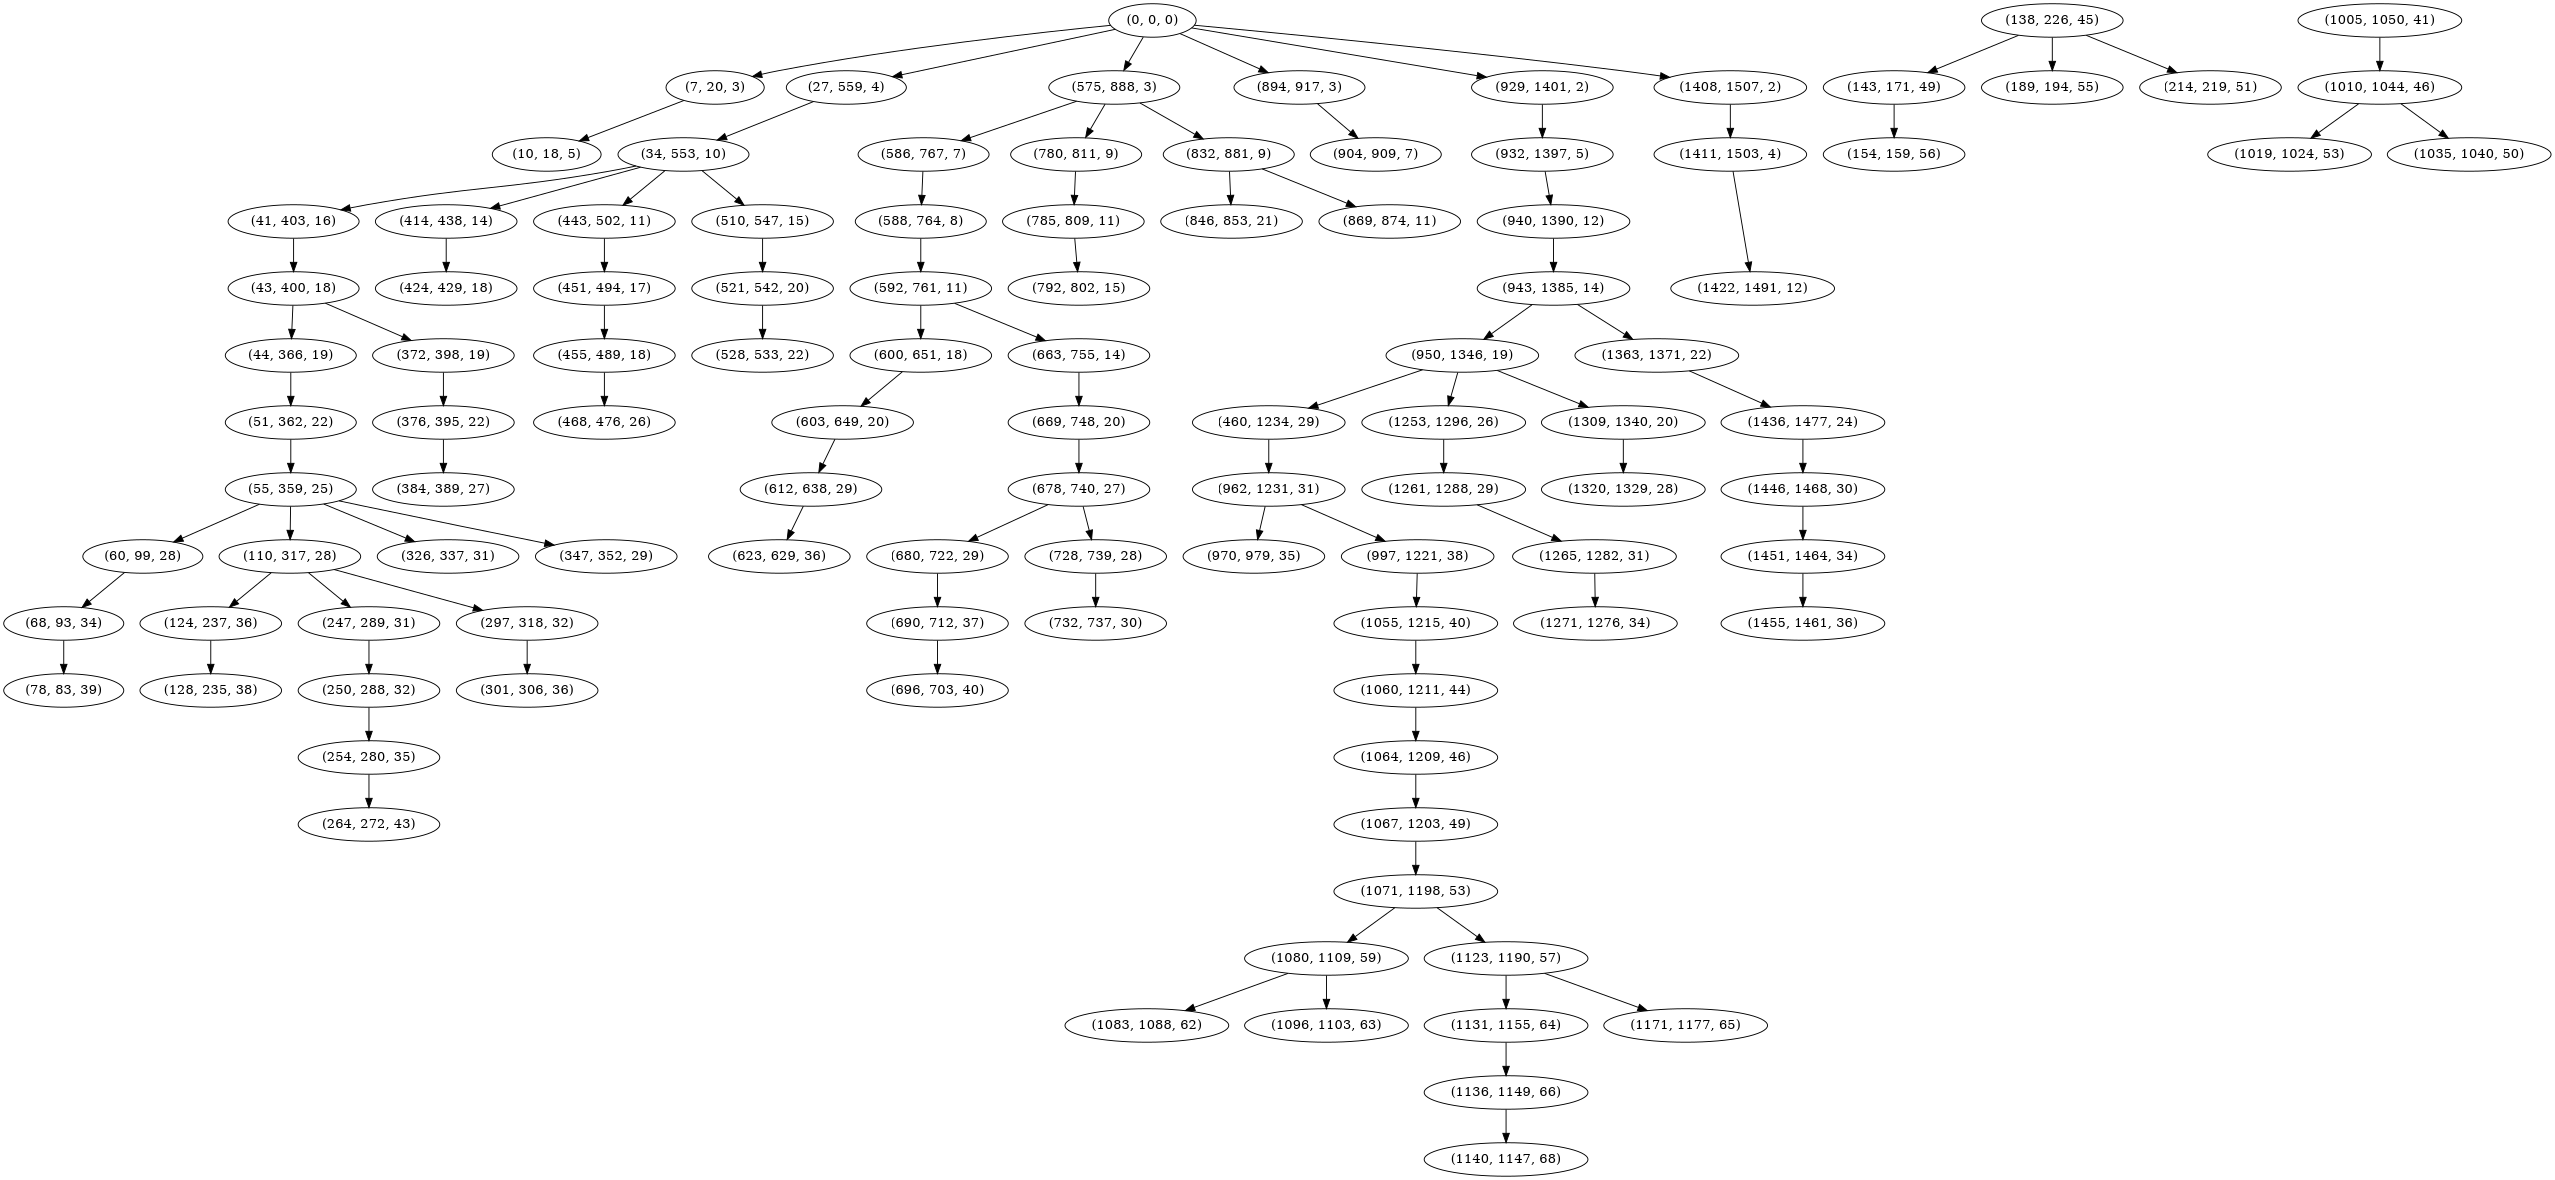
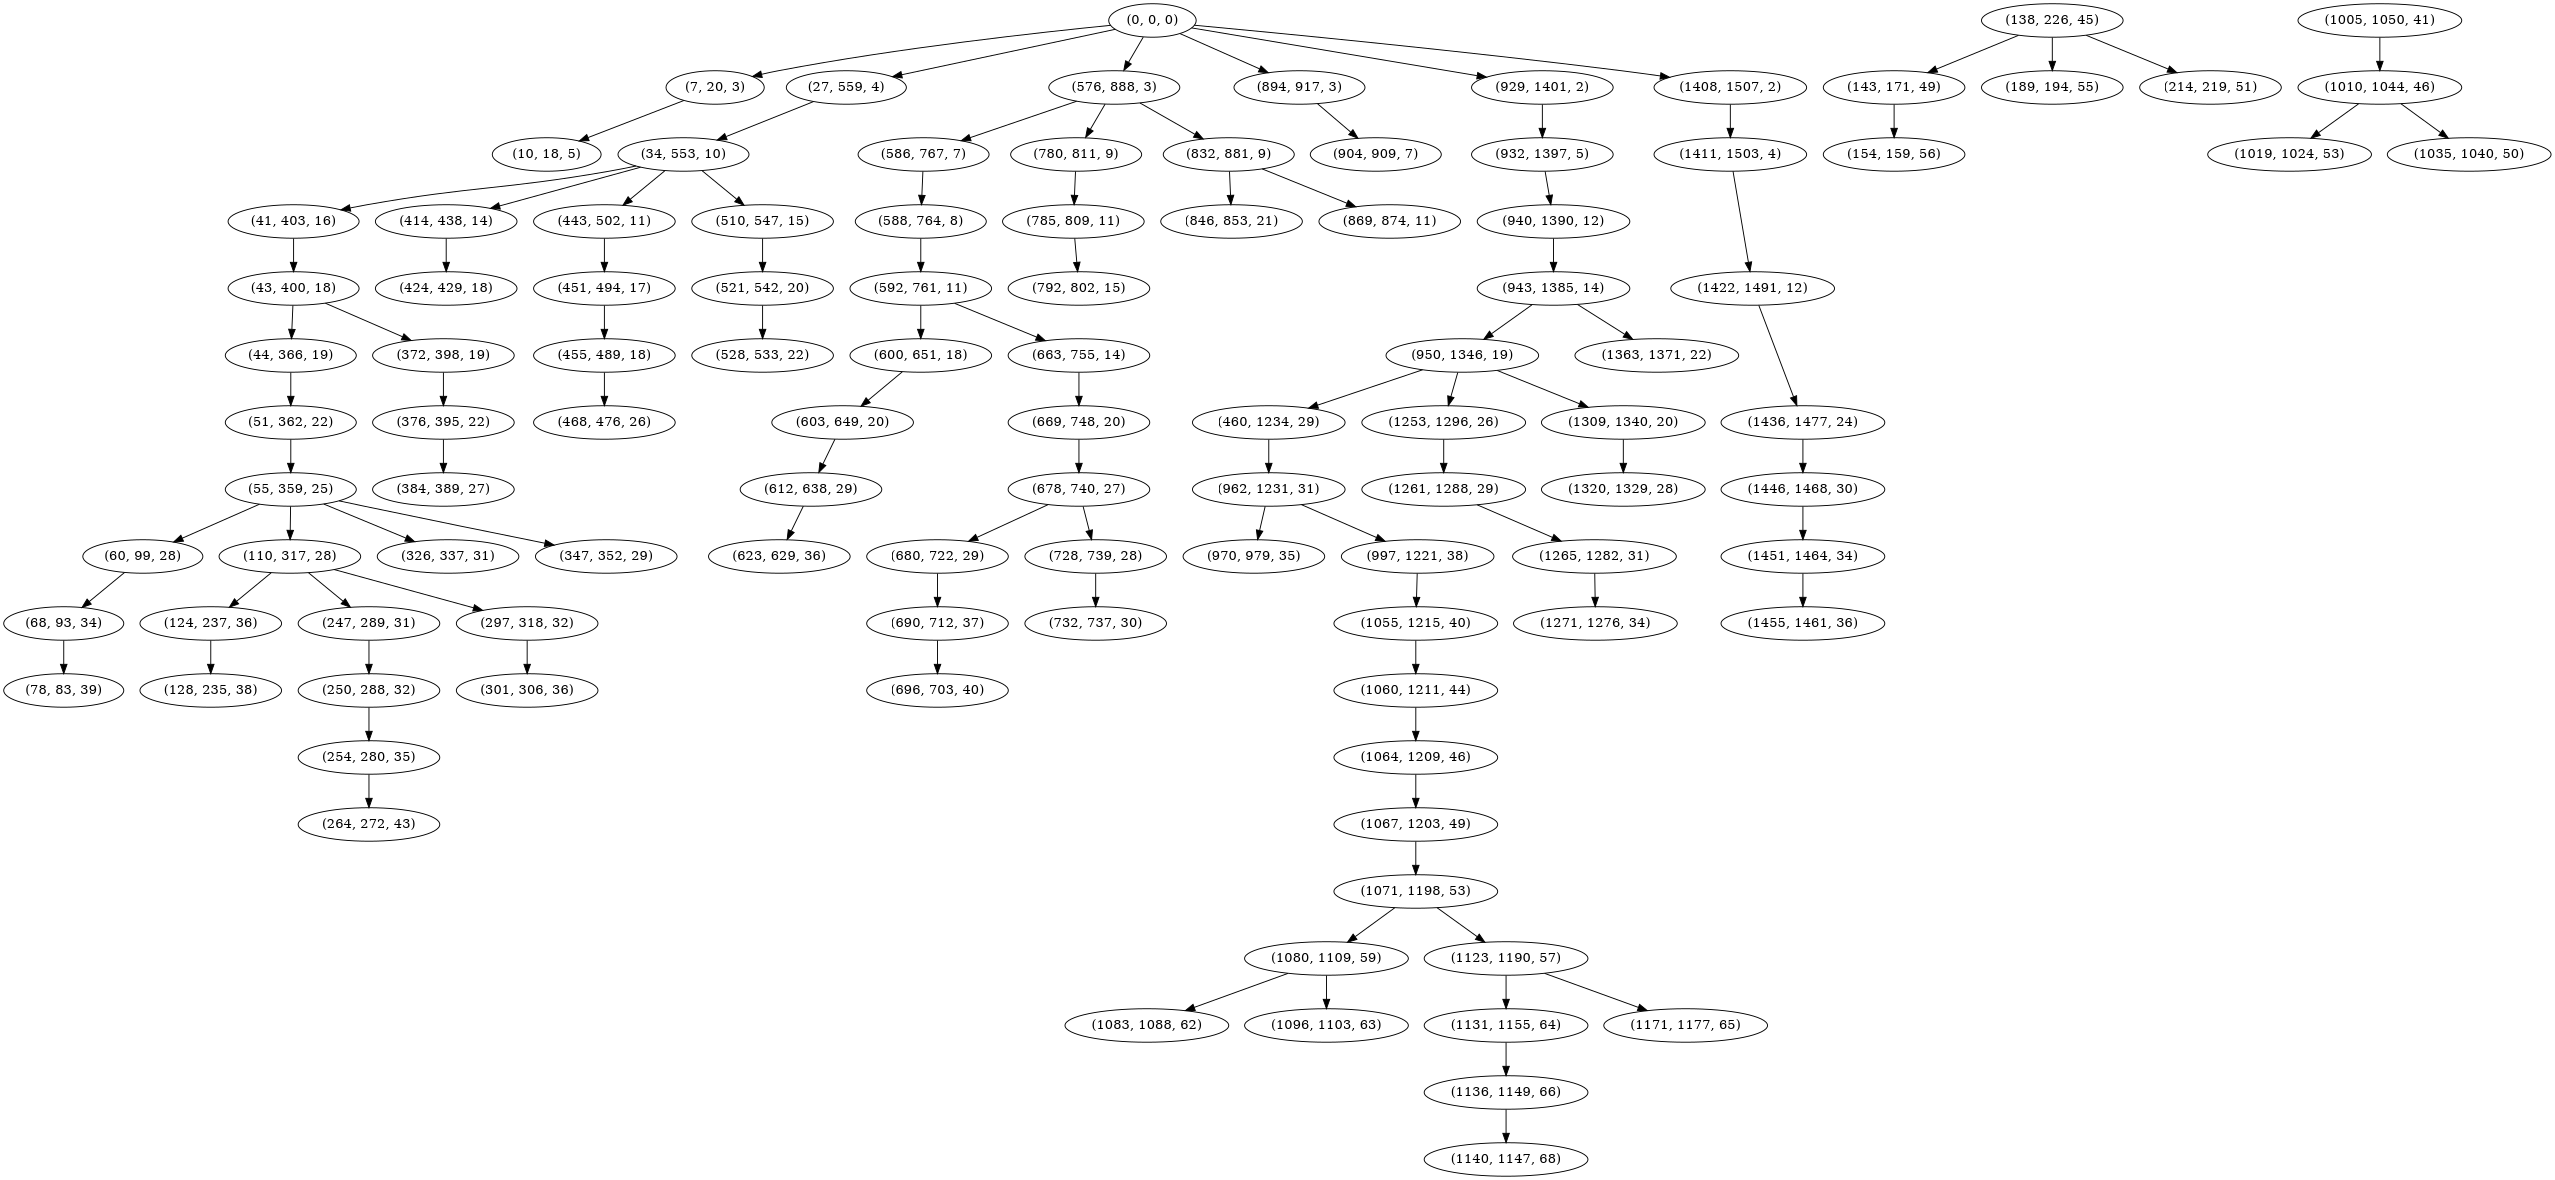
node "(575, 888, 3)": label "(575, 888, 3)" -> "(576, 888, 3)"
edge "(1363, 1371, 22)" -> "(1436, 1477, 24)": now "(1422, 1491, 12)" -> "(1436, 1477, 24)"
